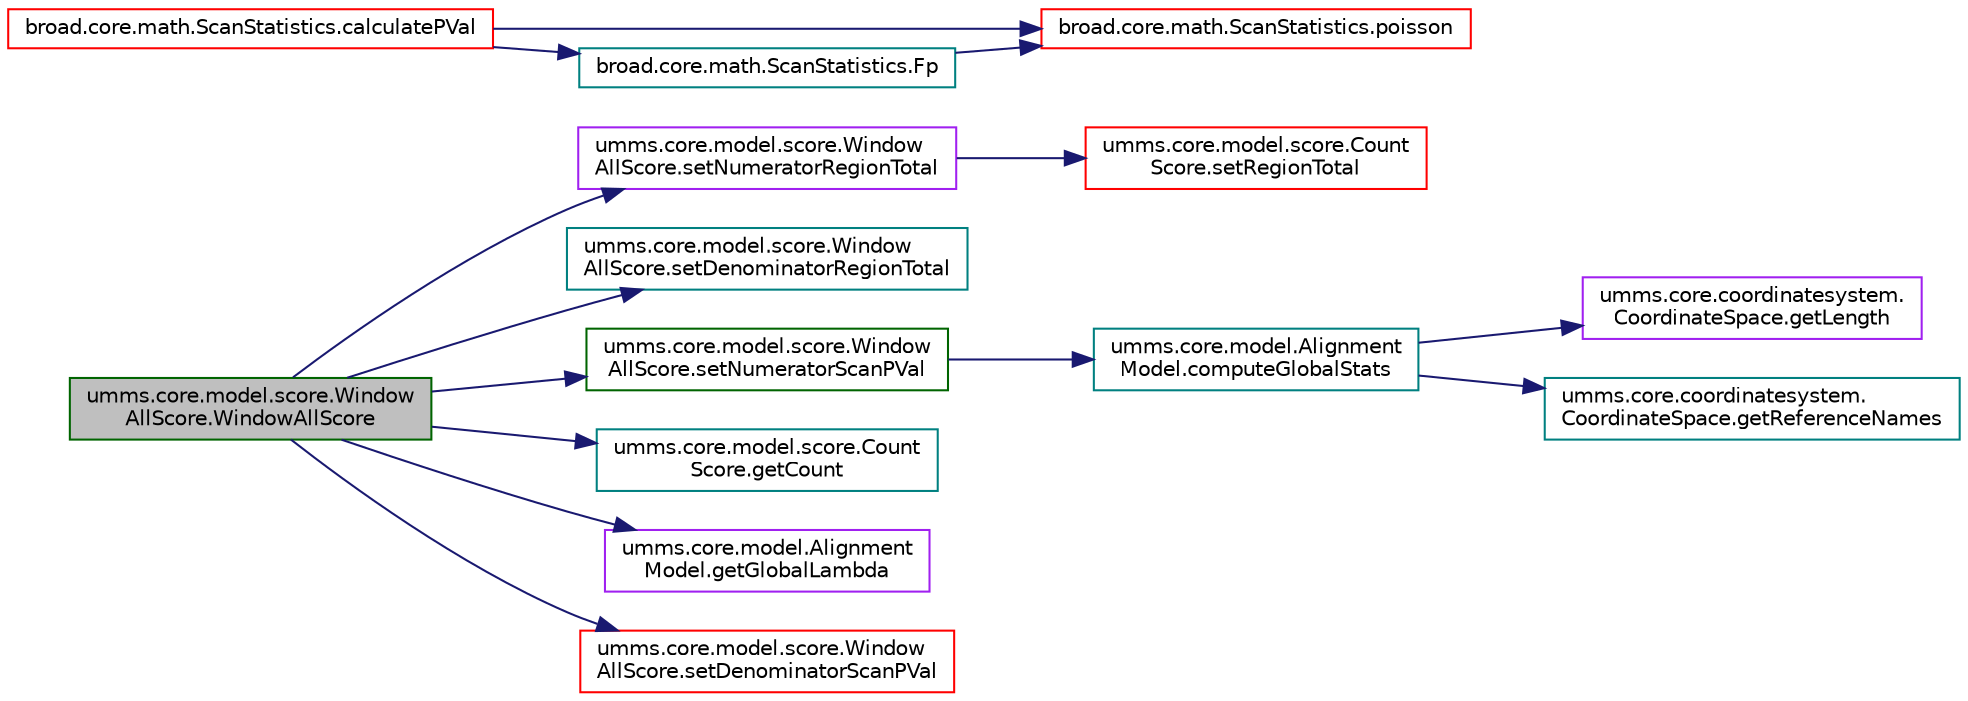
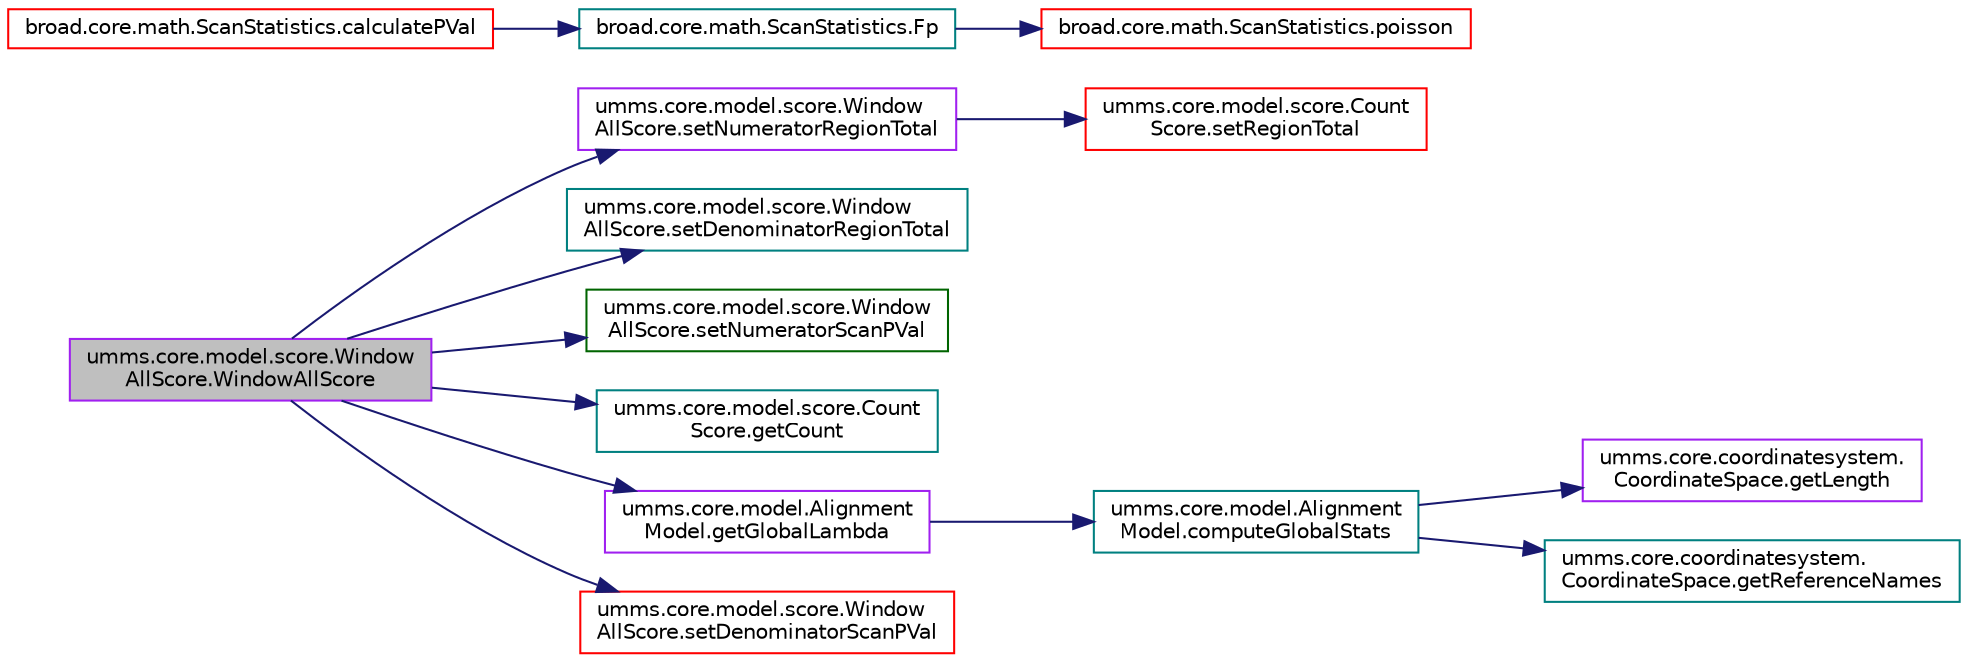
edge "broad.core.math.ScanStatistics.calculatePVal" -> "broad.core.math.ScanStatistics.poisson": removed
edge "umms.core.model.score.Window AllScore.setNumeratorScanPVal" -> "umms.core.model.Alignment Model.computeGlobalStats": now "umms.core.model.Alignment Model.getGlobalLambda" -> "umms.core.model.Alignment Model.computeGlobalStats"
node "umms.core.model.score.Window AllScore.WindowAllScore": color darkgreen -> purple
